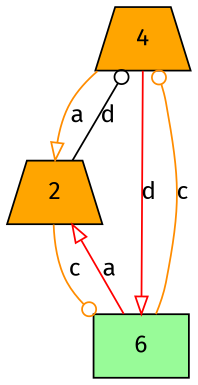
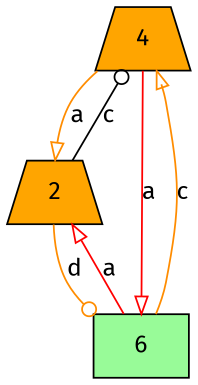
edge "2" -> "4": label "d" -> "c"
edge "4" -> "6": label "d" -> "a"
edge "6" -> "4": arrowhead odot -> onormal
edge "2" -> "6": label "c" -> "d"
